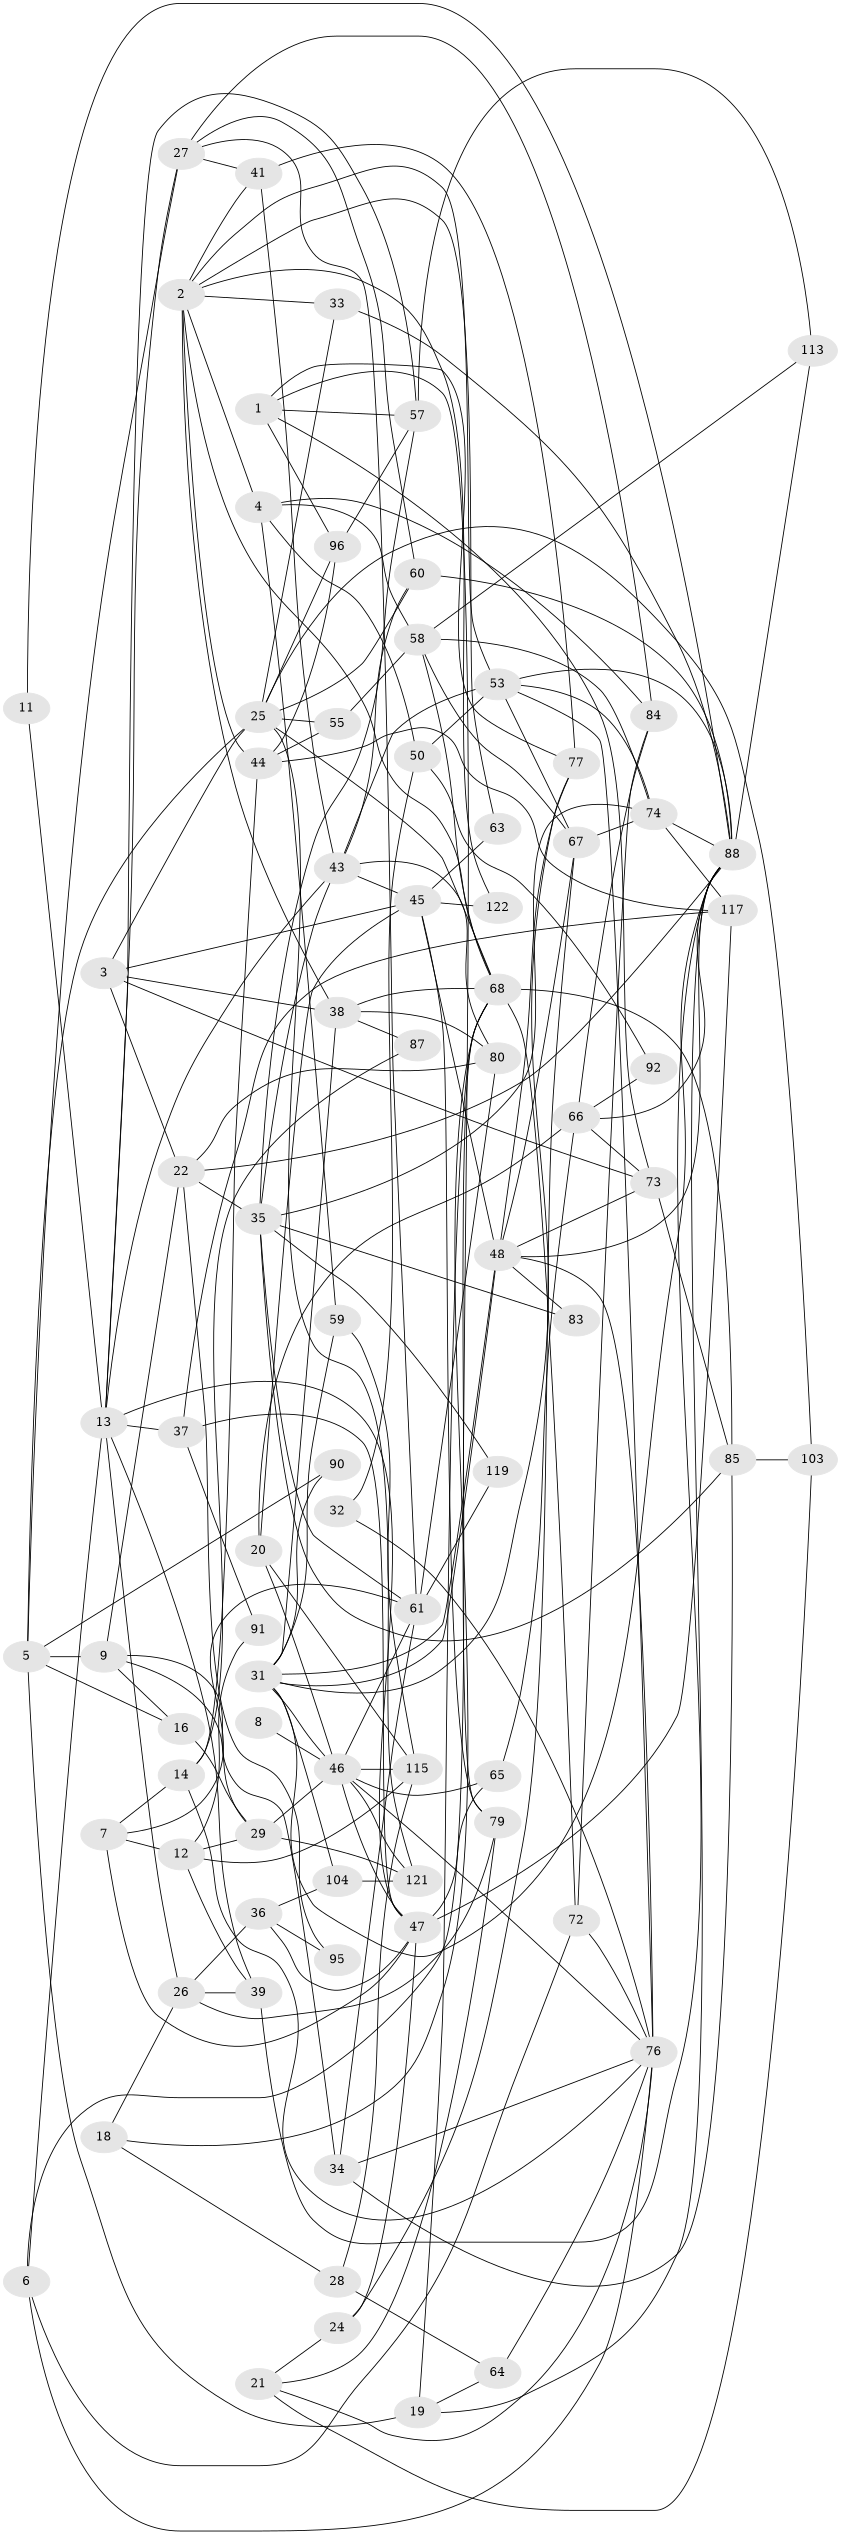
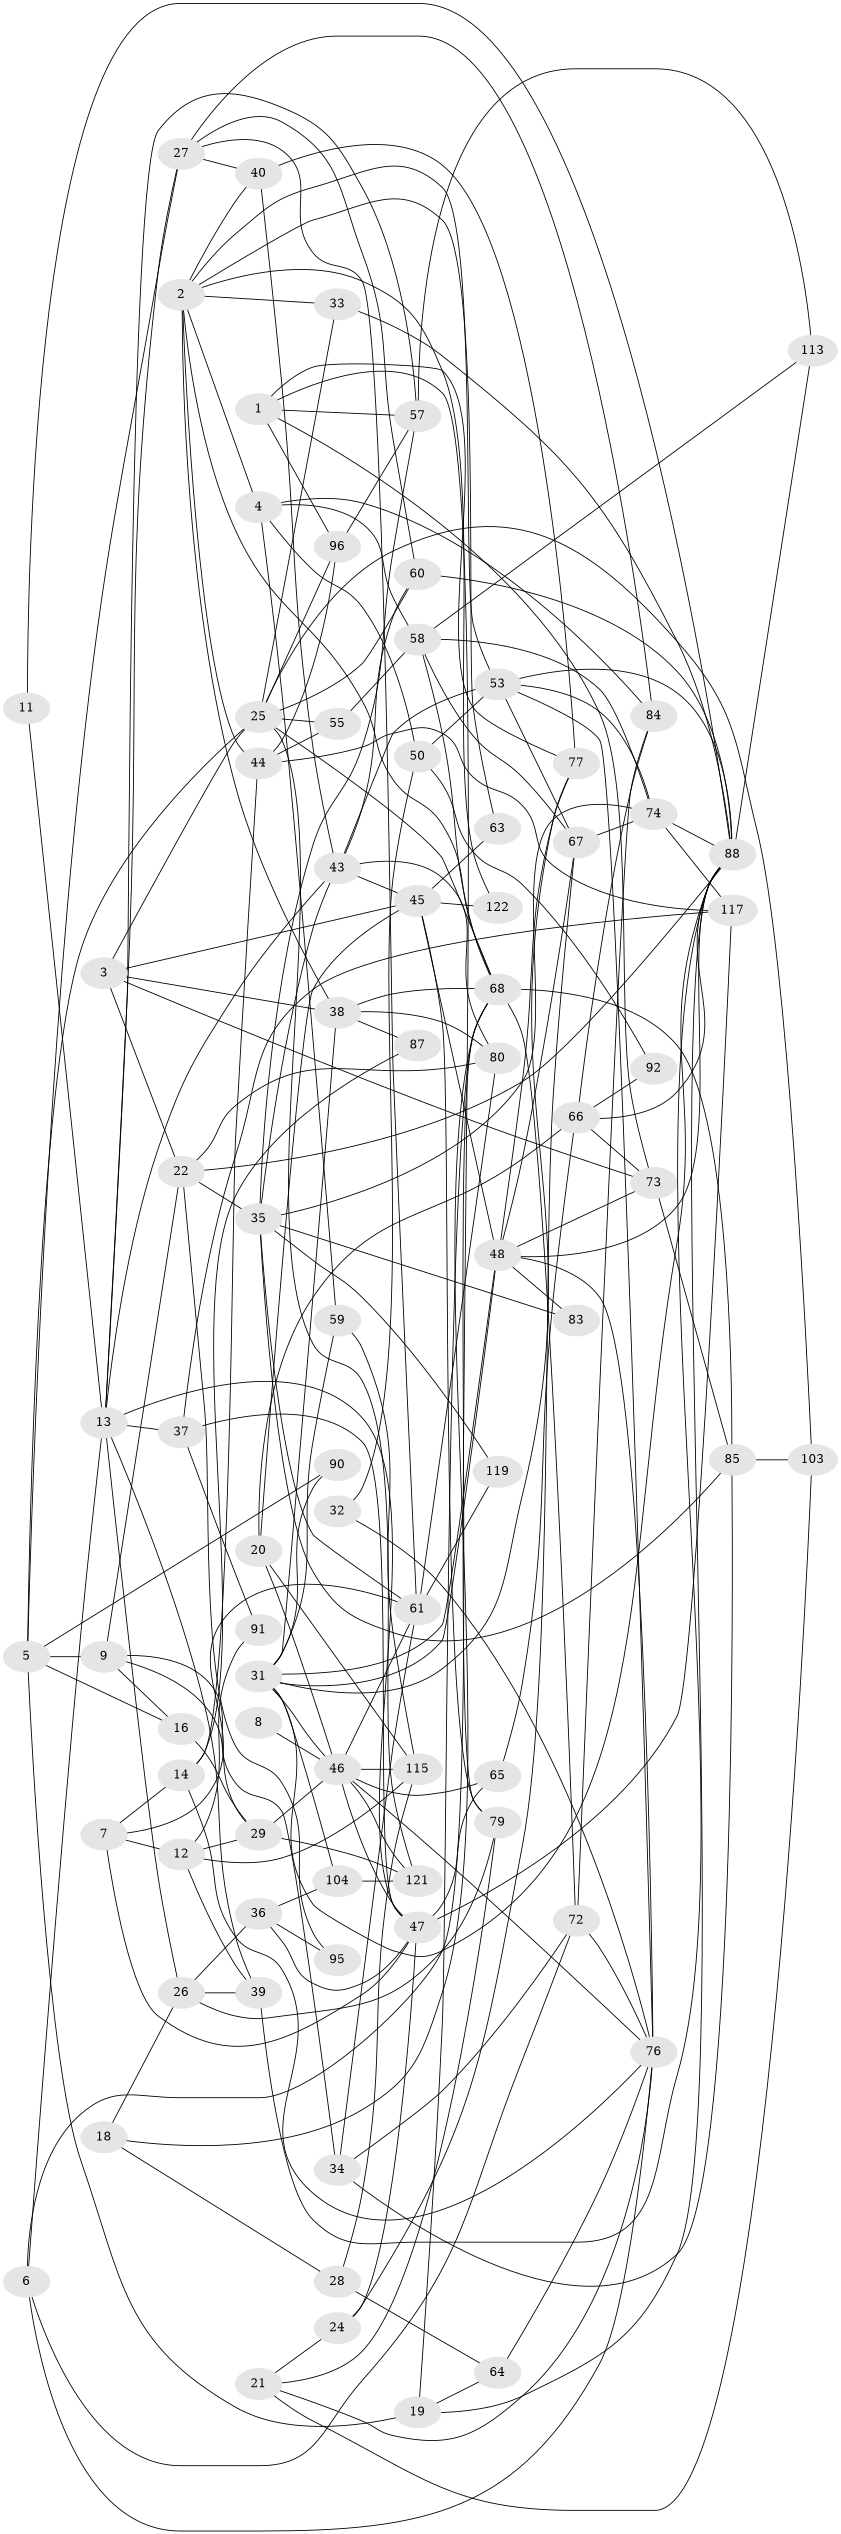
node "41": label "41" -> "40"
edge "76" -- "34": now "72" -- "34"
